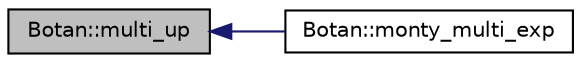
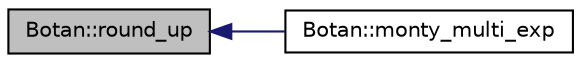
node "Botan::multi_up": label "Botan::multi_up" -> "Botan::round_up"
